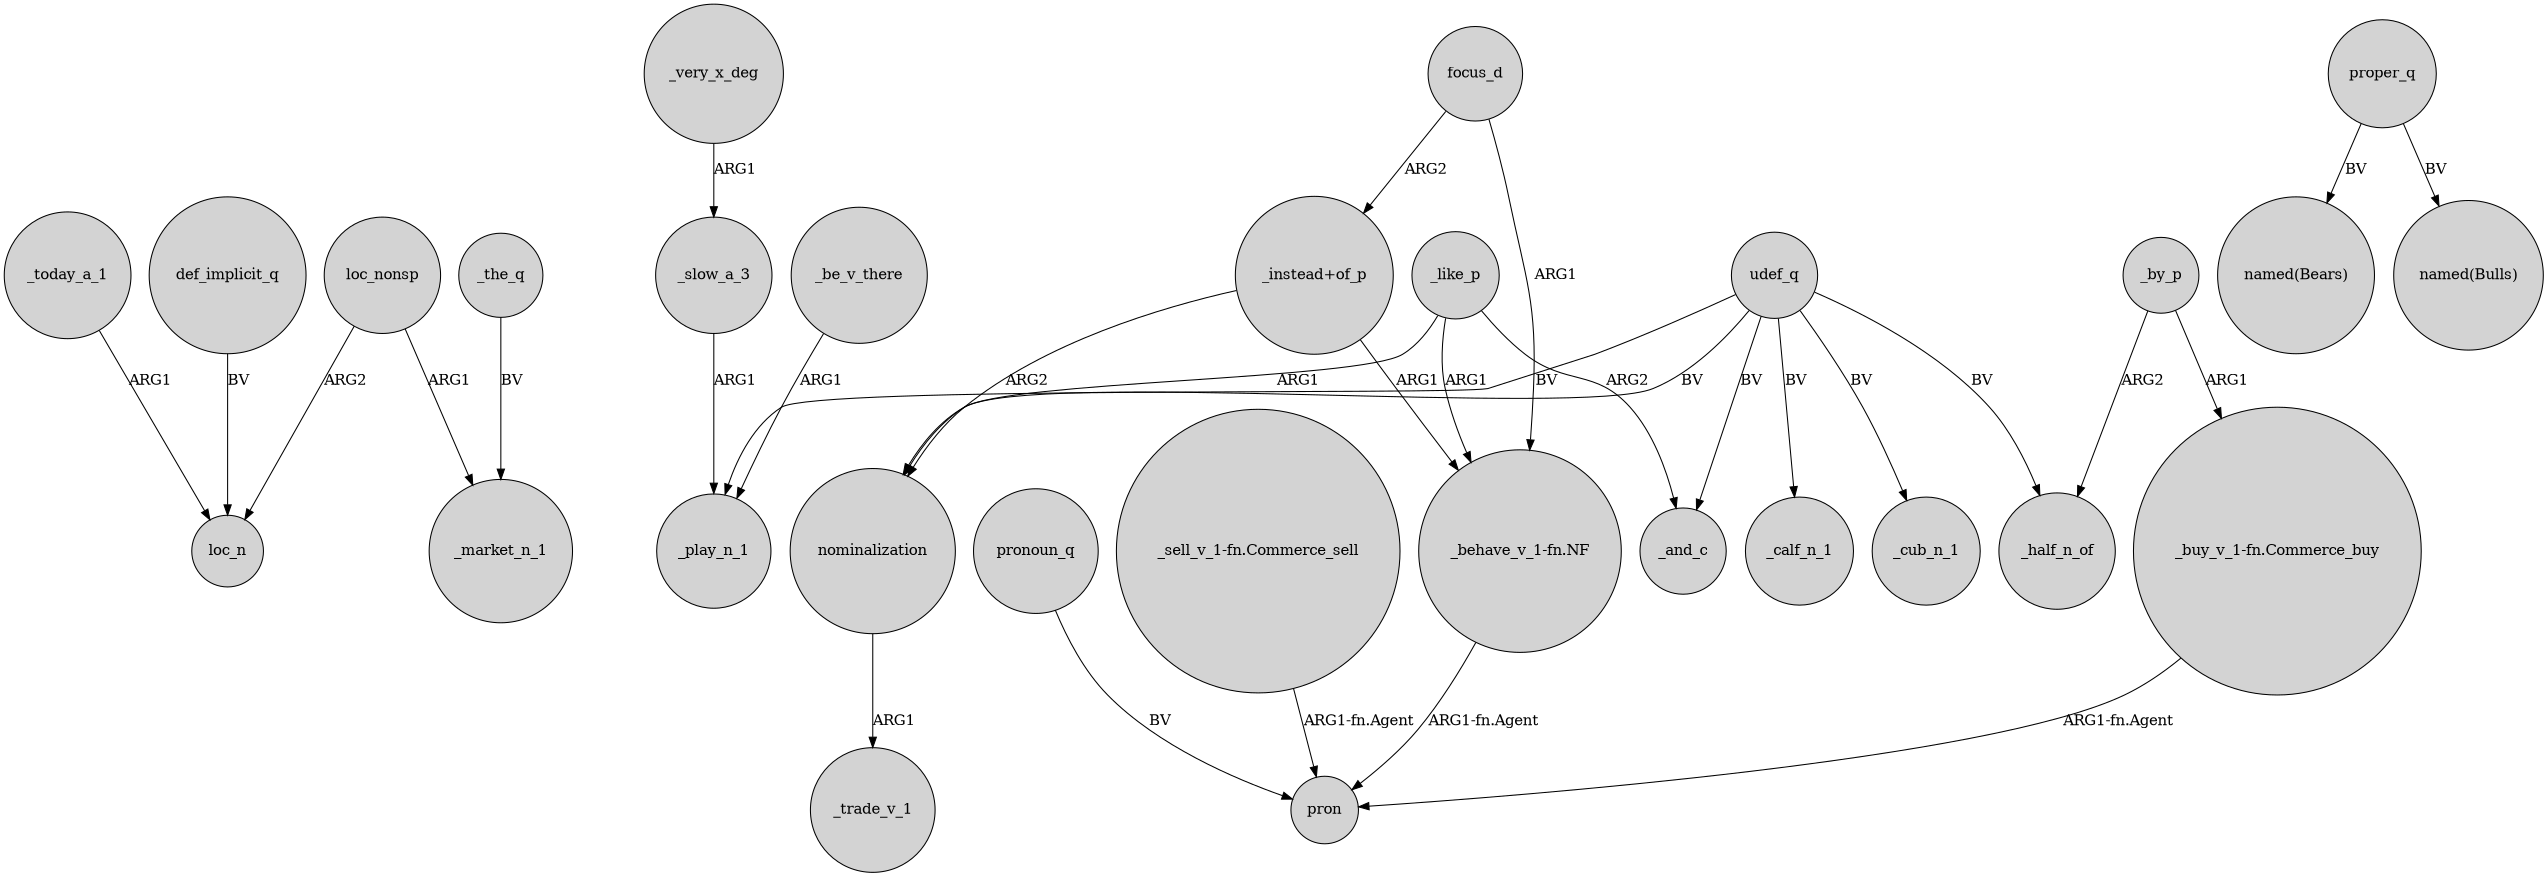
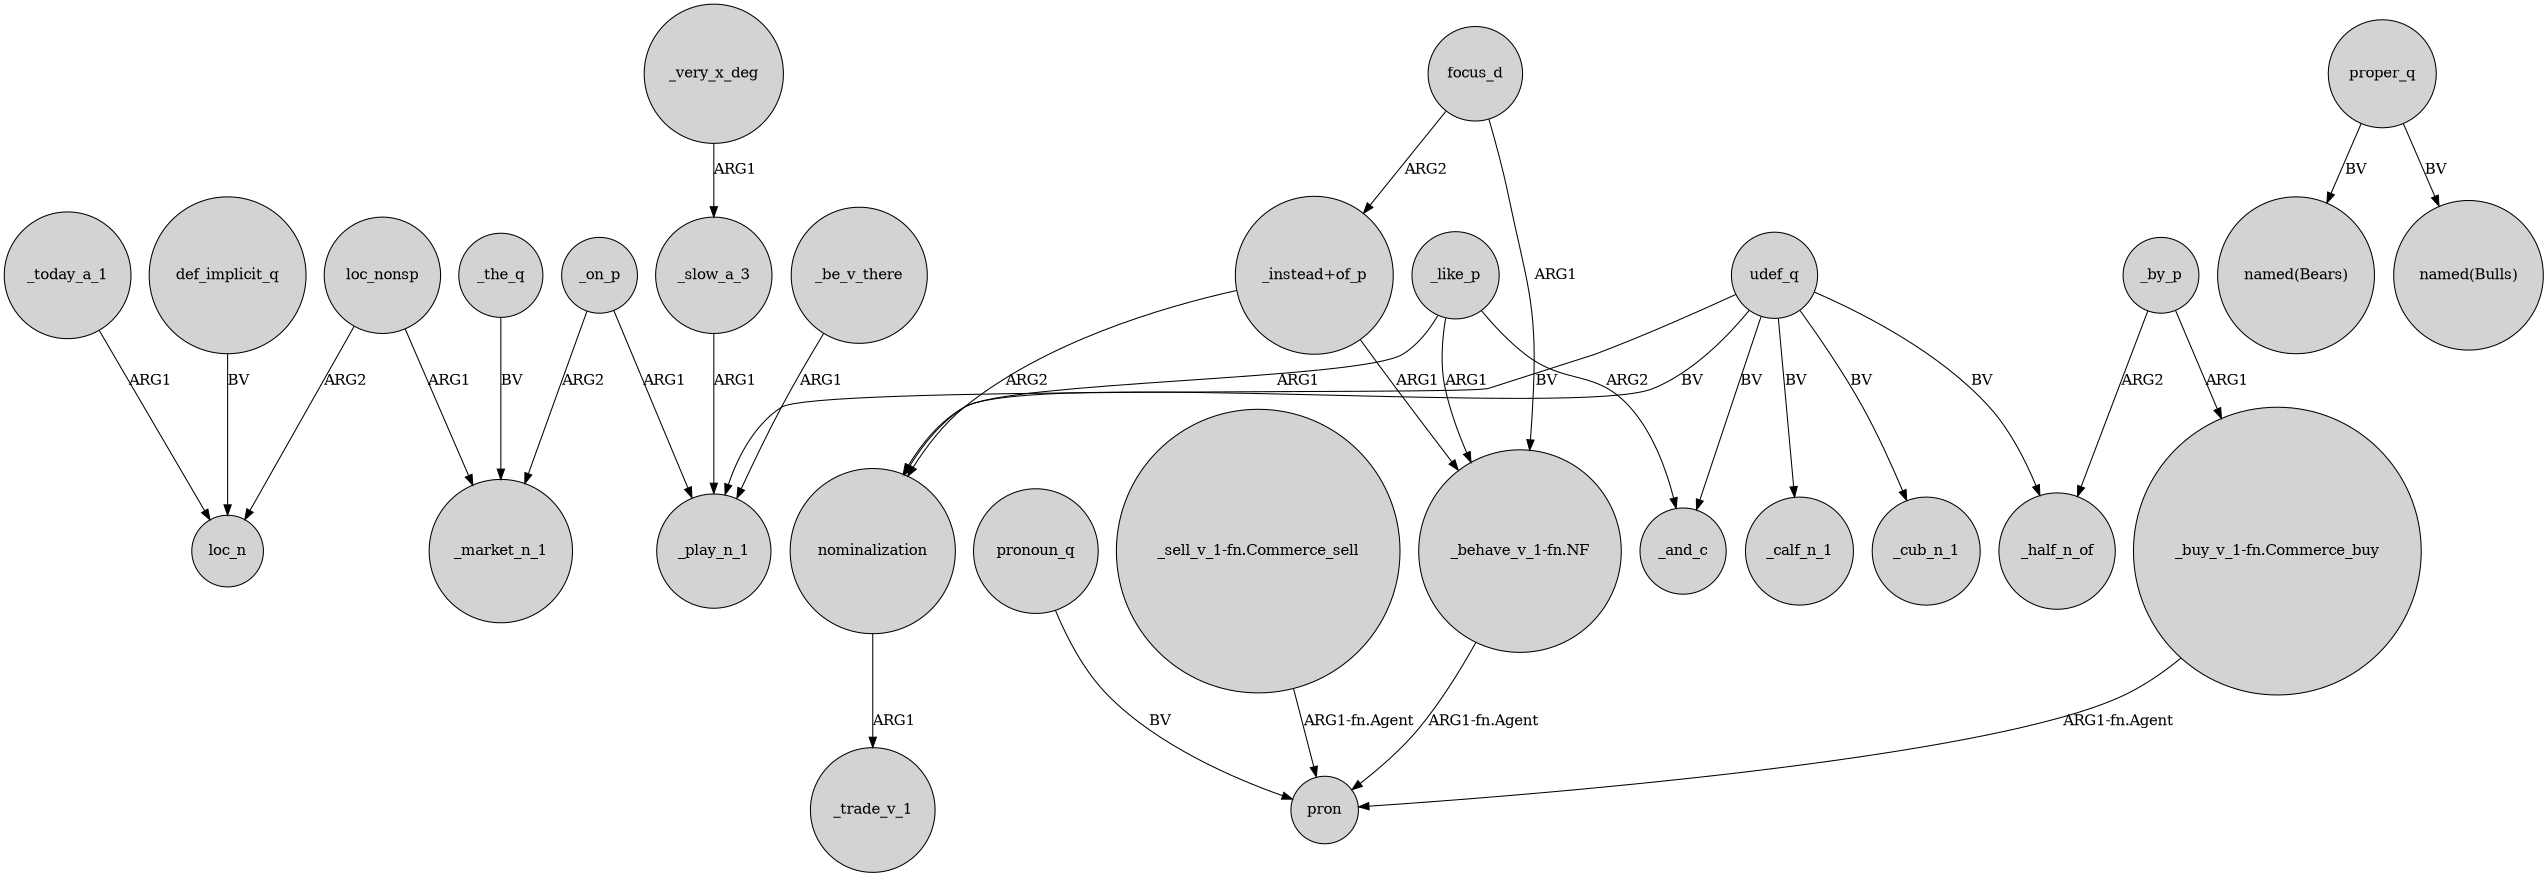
node "_on_p": added
